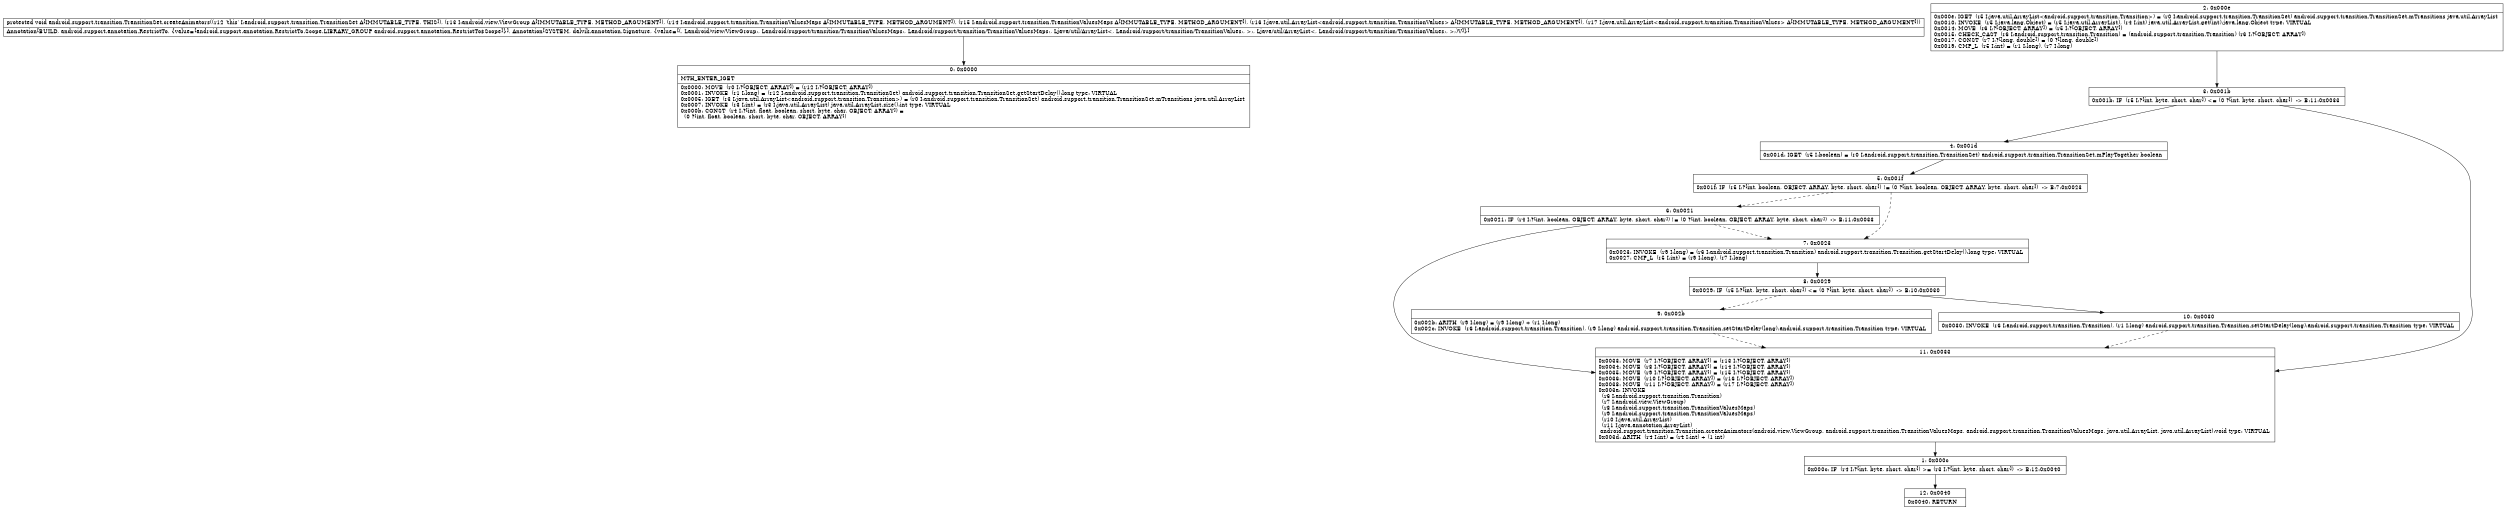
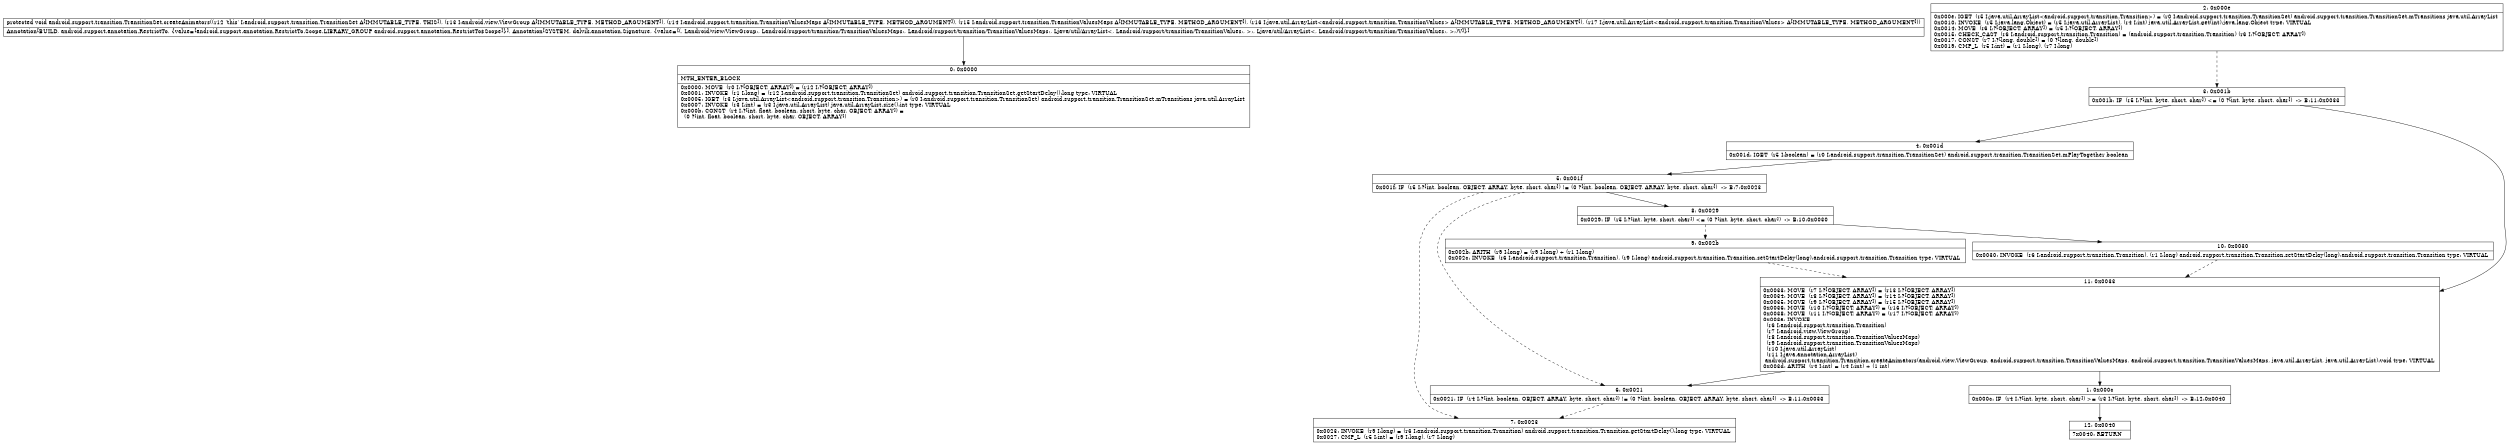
edge "2: 0x000e" -> "3: 0x001b": style solid -> dashed
node "0: 0x0000": text "MTH_ENTER_IGET" -> "MTH_ENTER_BLOCK"
edge "7: 0x0023" -> "8: 0x0029": now "5: 0x001f" -> "8: 0x0029"
edge "6: 0x0021" -> "11: 0x0033": reversed
node "12: 0x0040": text "0x0040: RETURN" -> "7x0040: RETURN"
